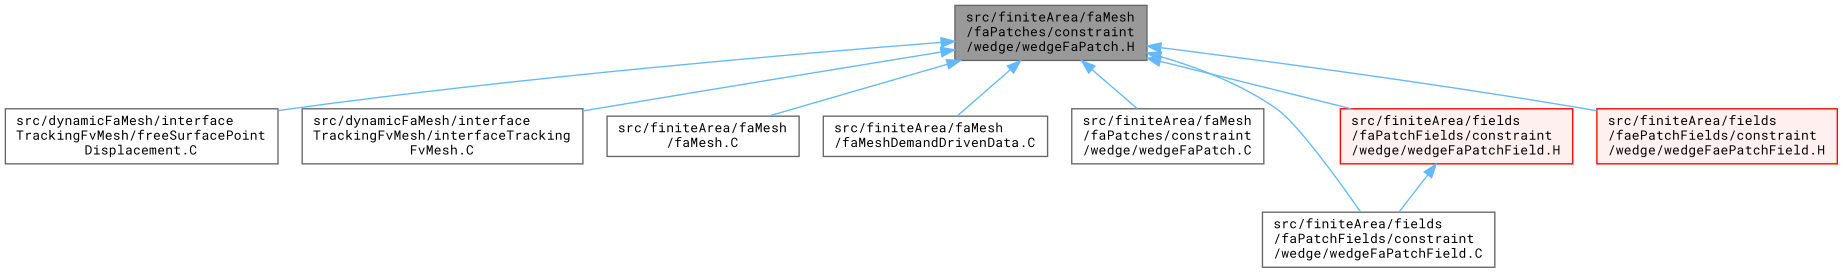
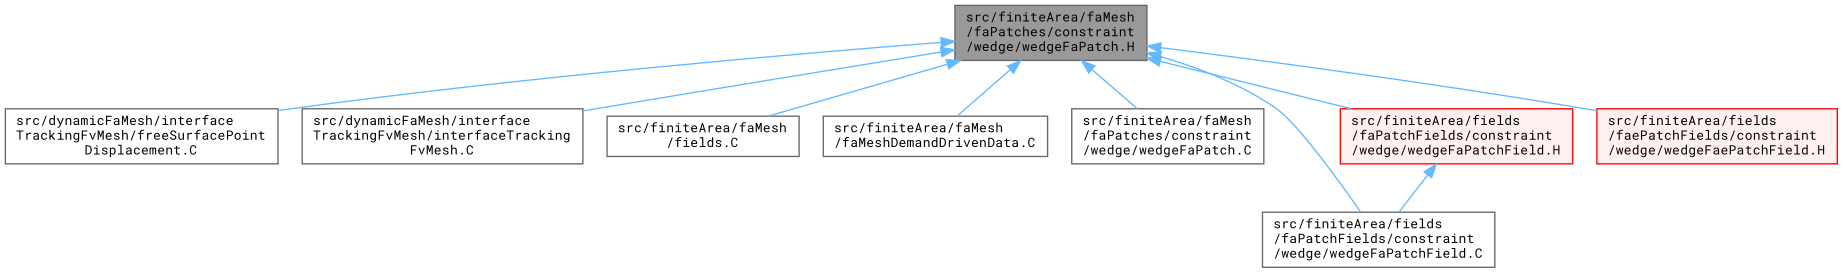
node "src/finiteArea/faMesh /faMesh.C": label "src/finiteArea/faMesh /faMesh.C" -> "src/finiteArea/faMesh /fields.C"
